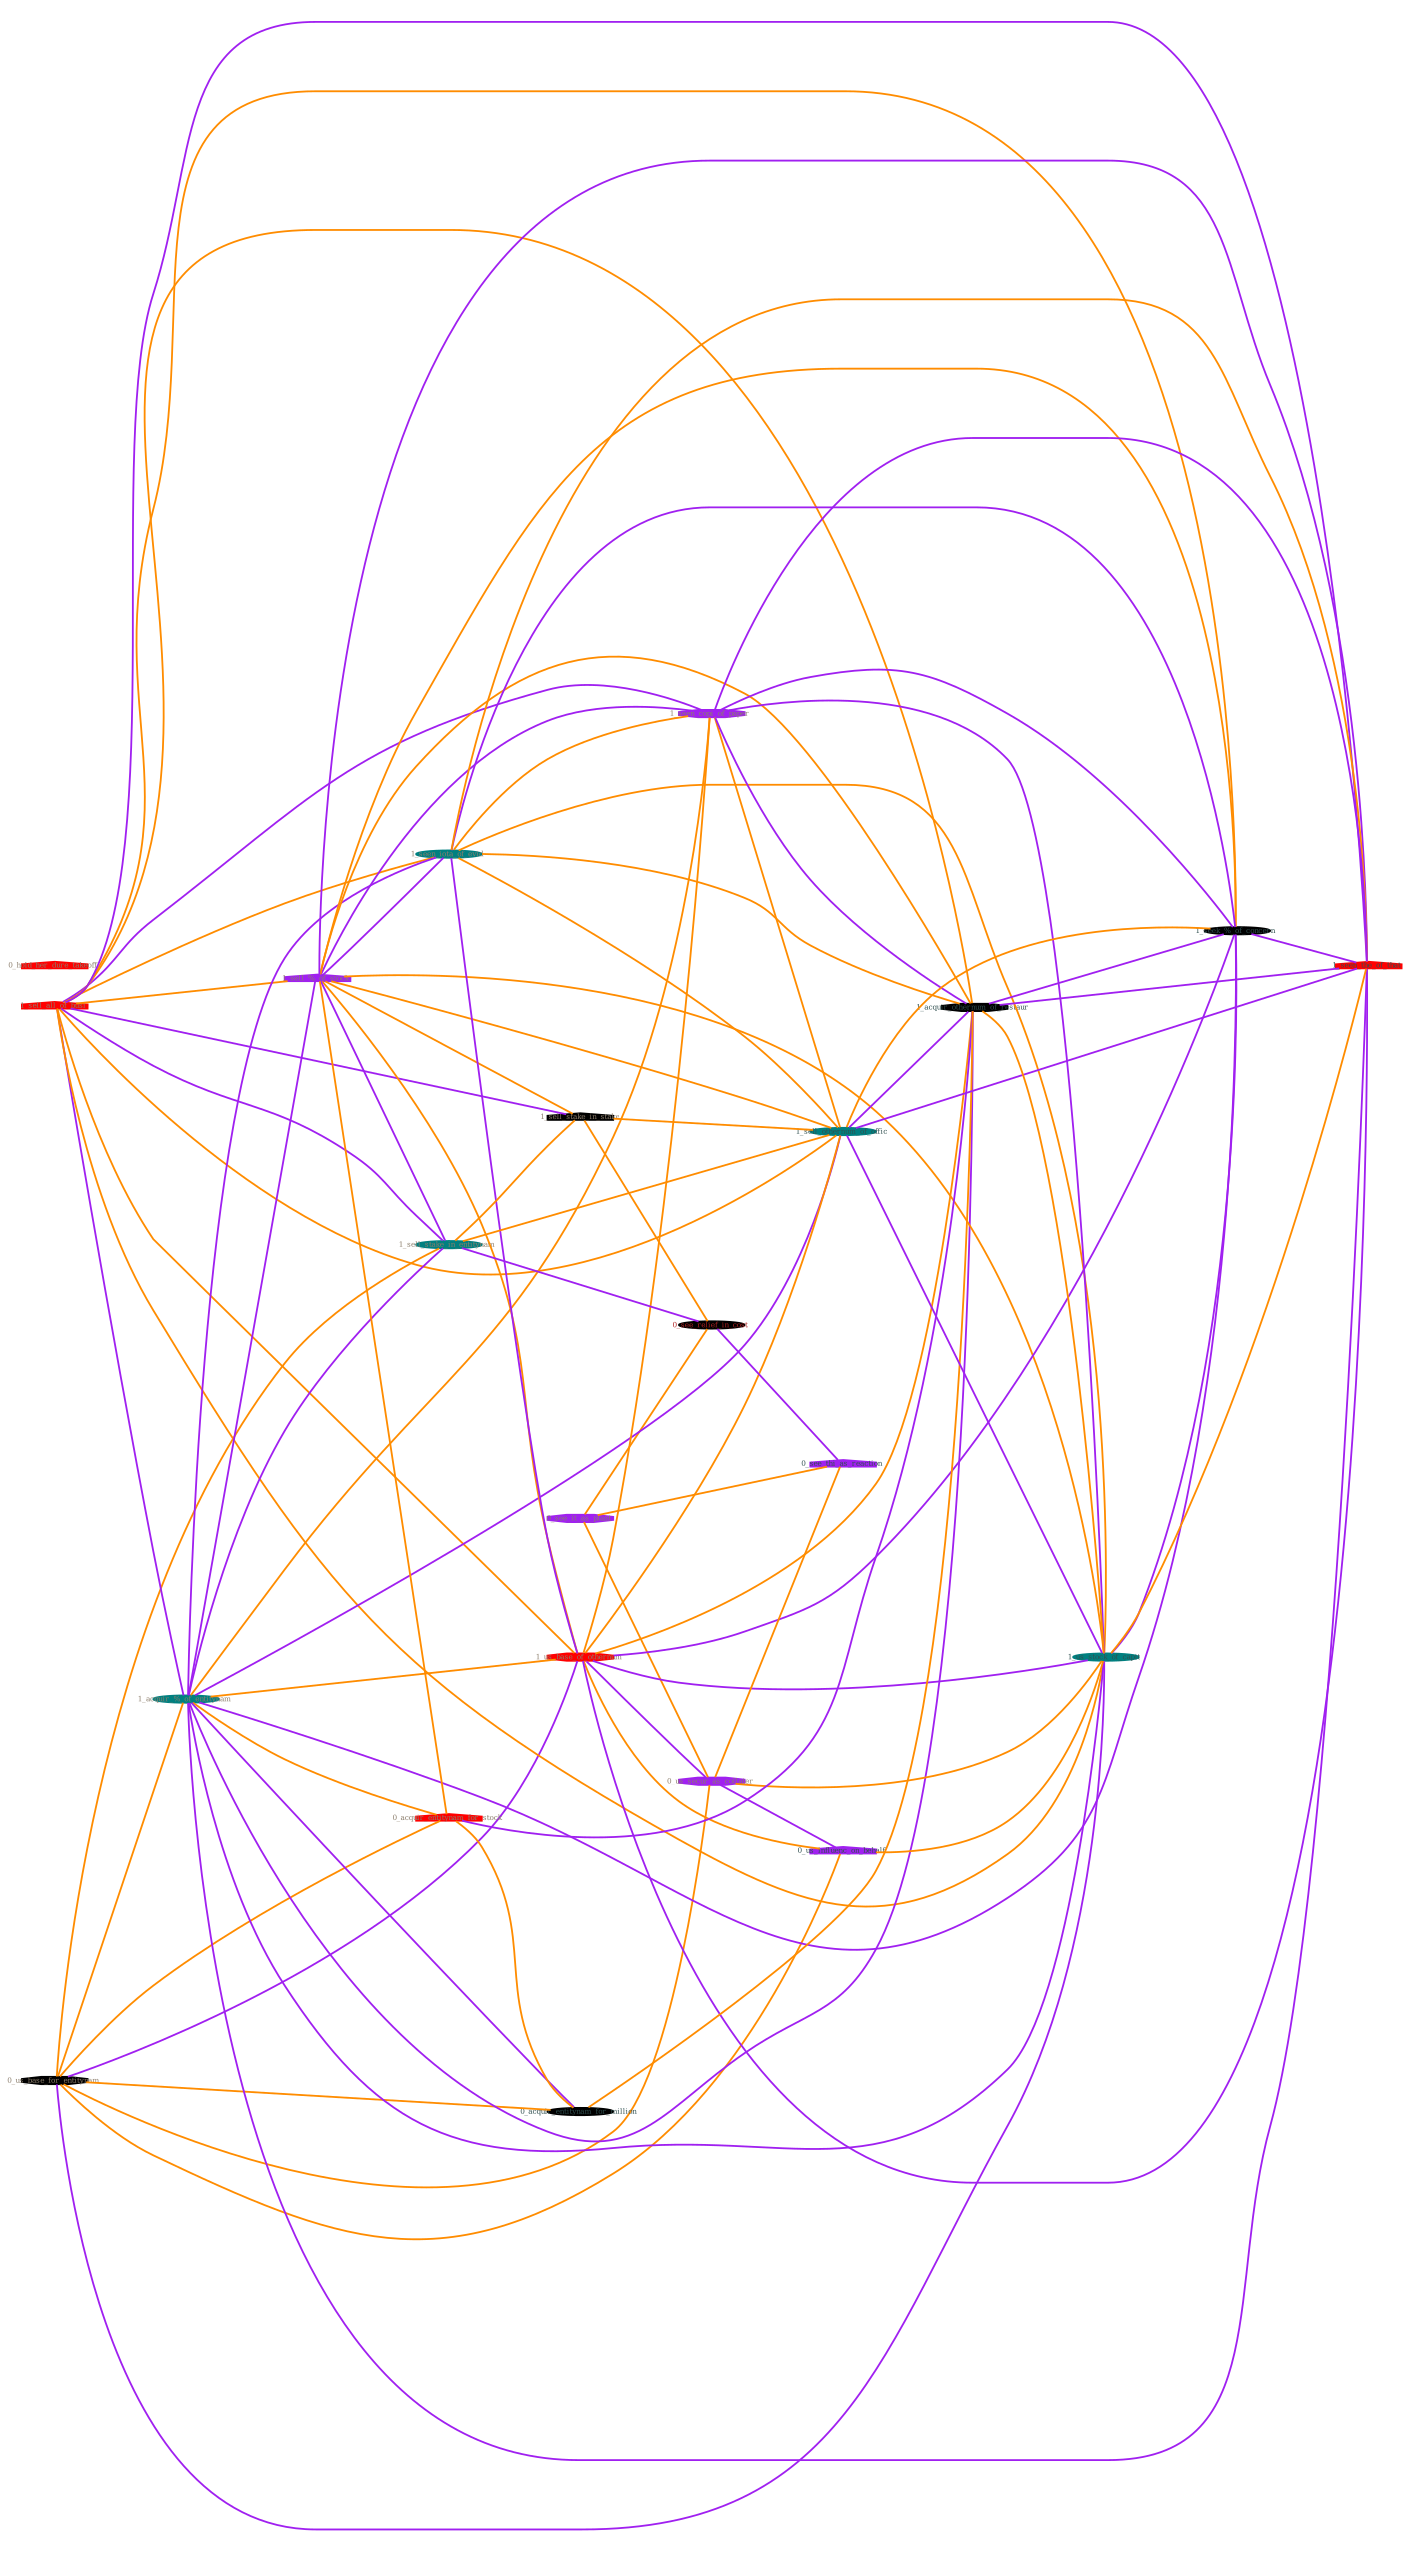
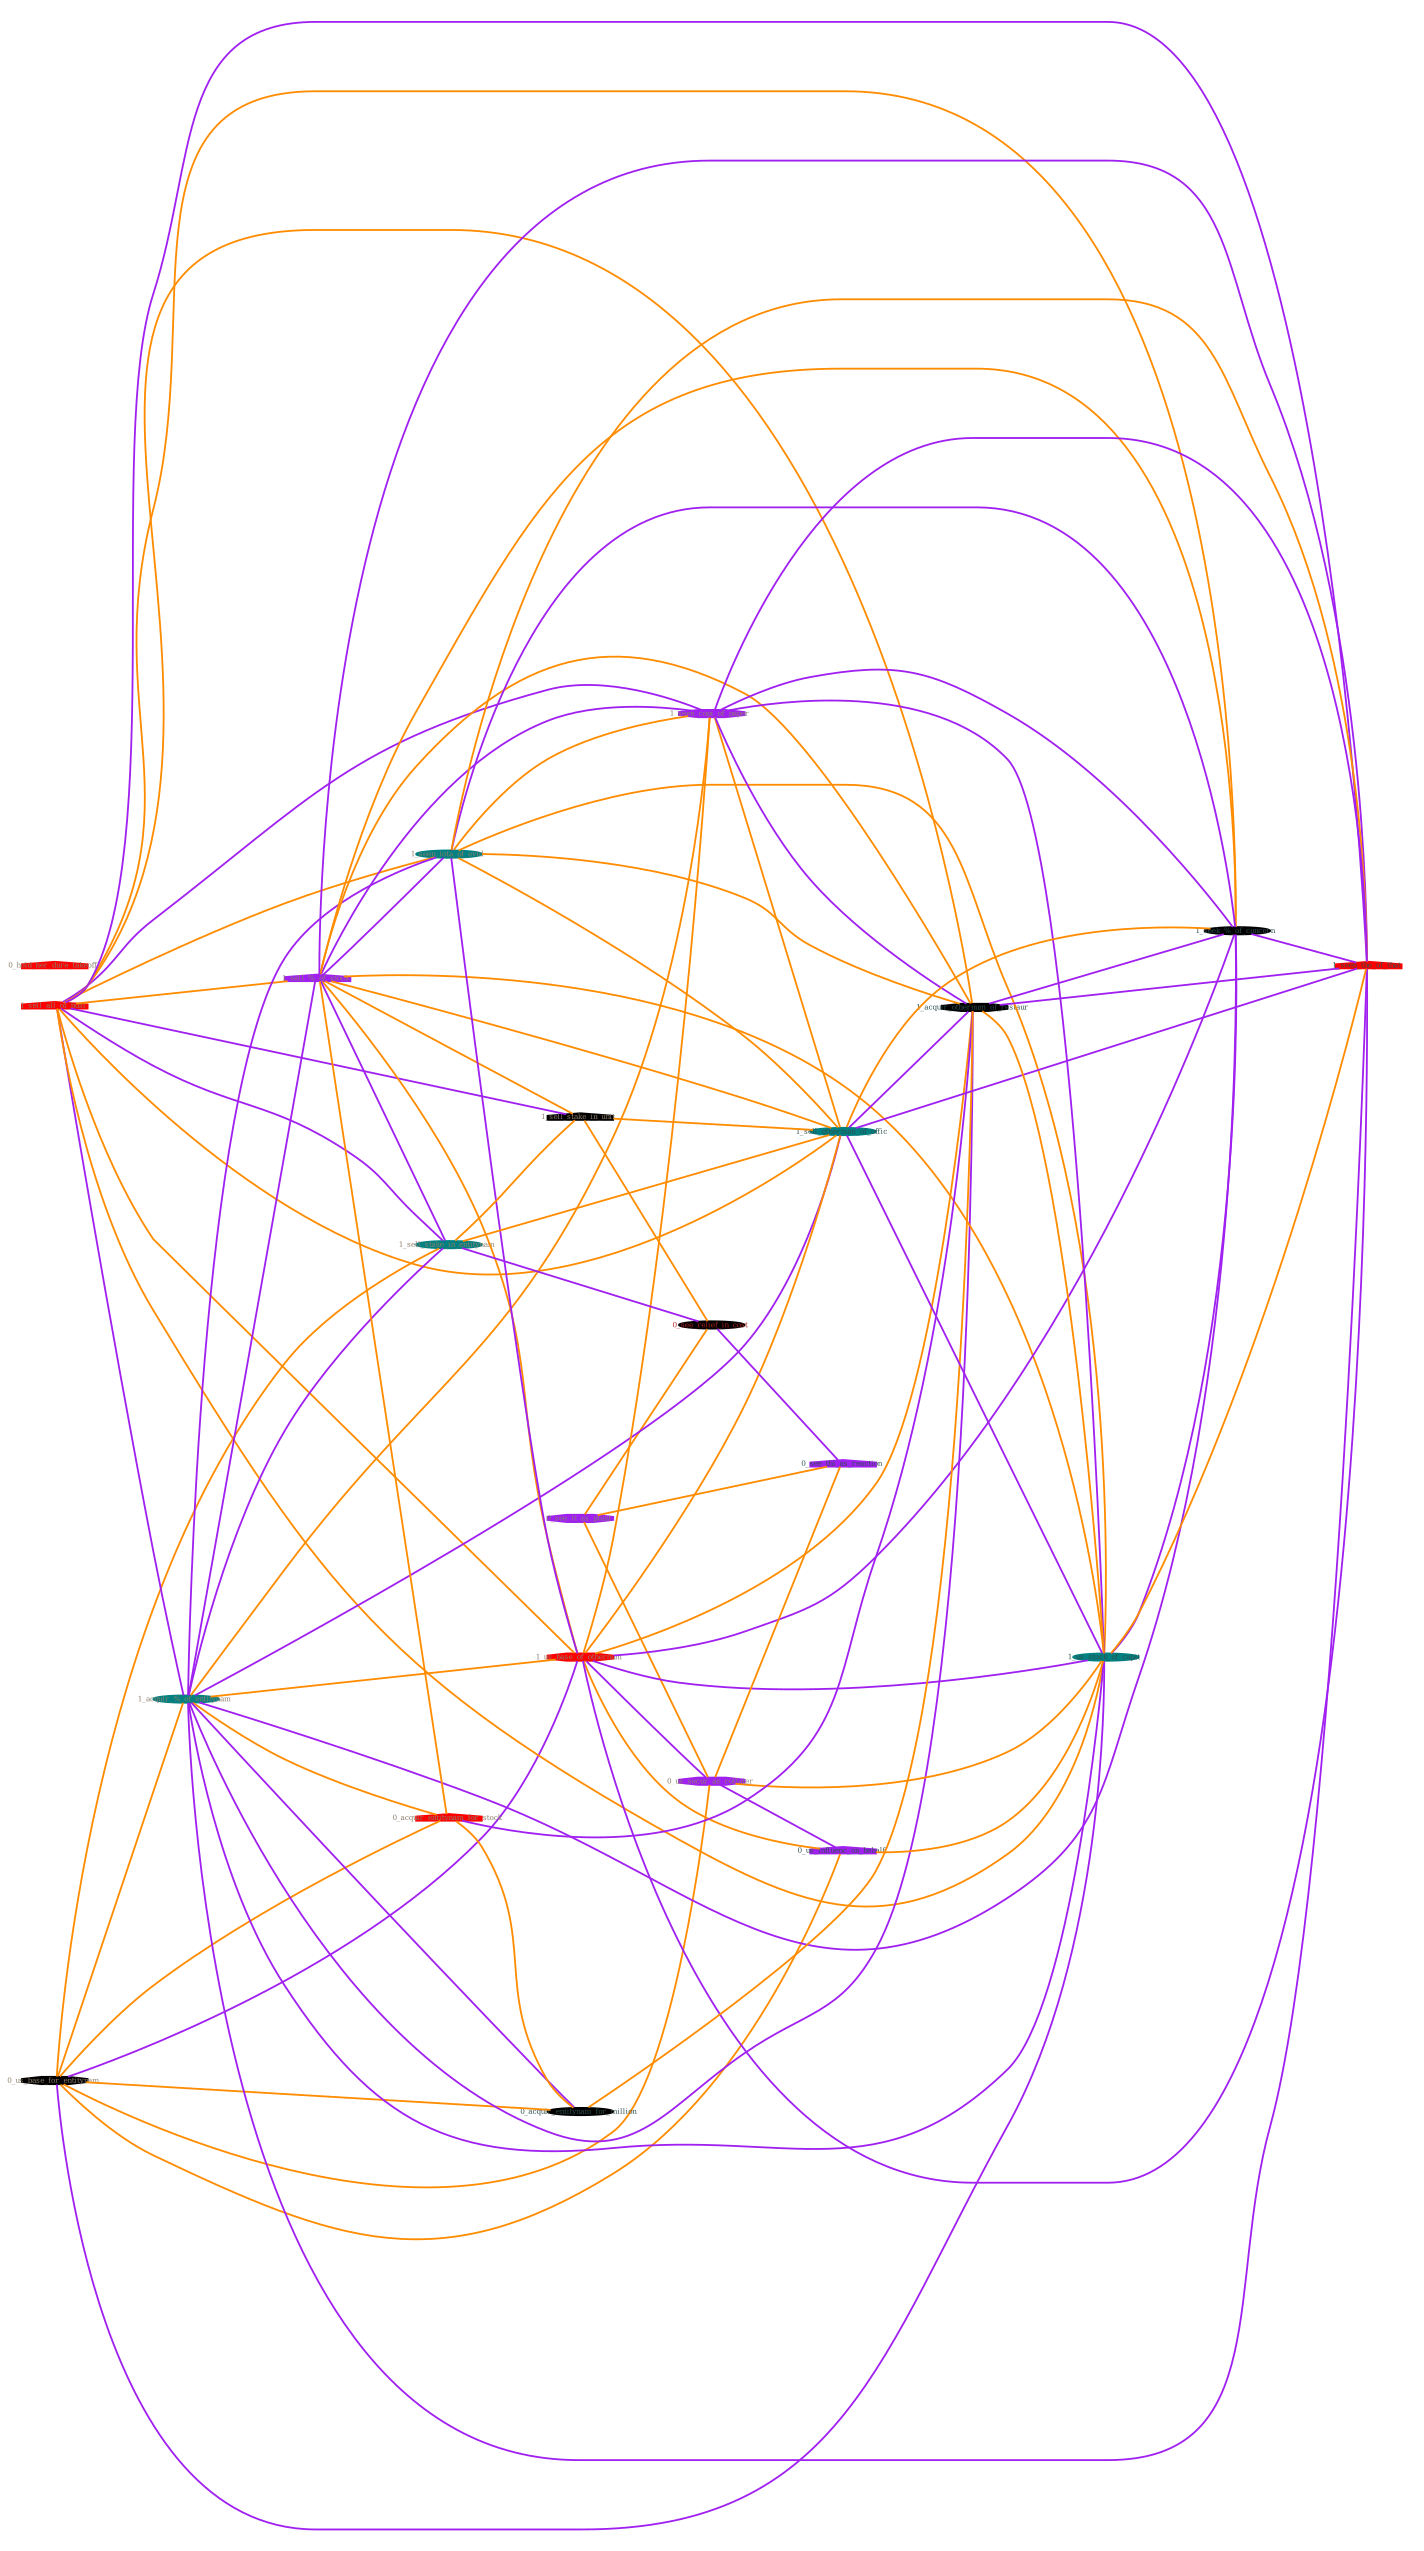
node "1_sell_stake_in_stake": label "1_sell_stake_in_stake" -> "1_sell_stake_in_unit"
